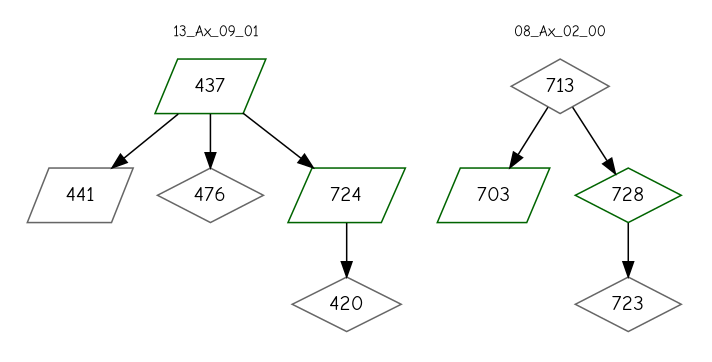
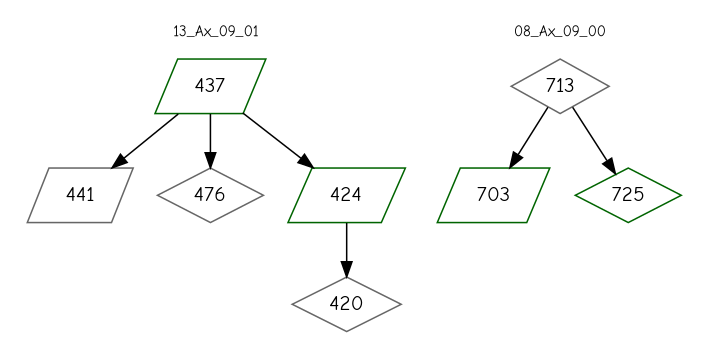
cluster "08_Ax_02_00": label "08_Ax_02_00" -> "08_Ax_09_00"
node "724": label "724" -> "424"
node "728": label "728" -> "725"
node "723": removed
